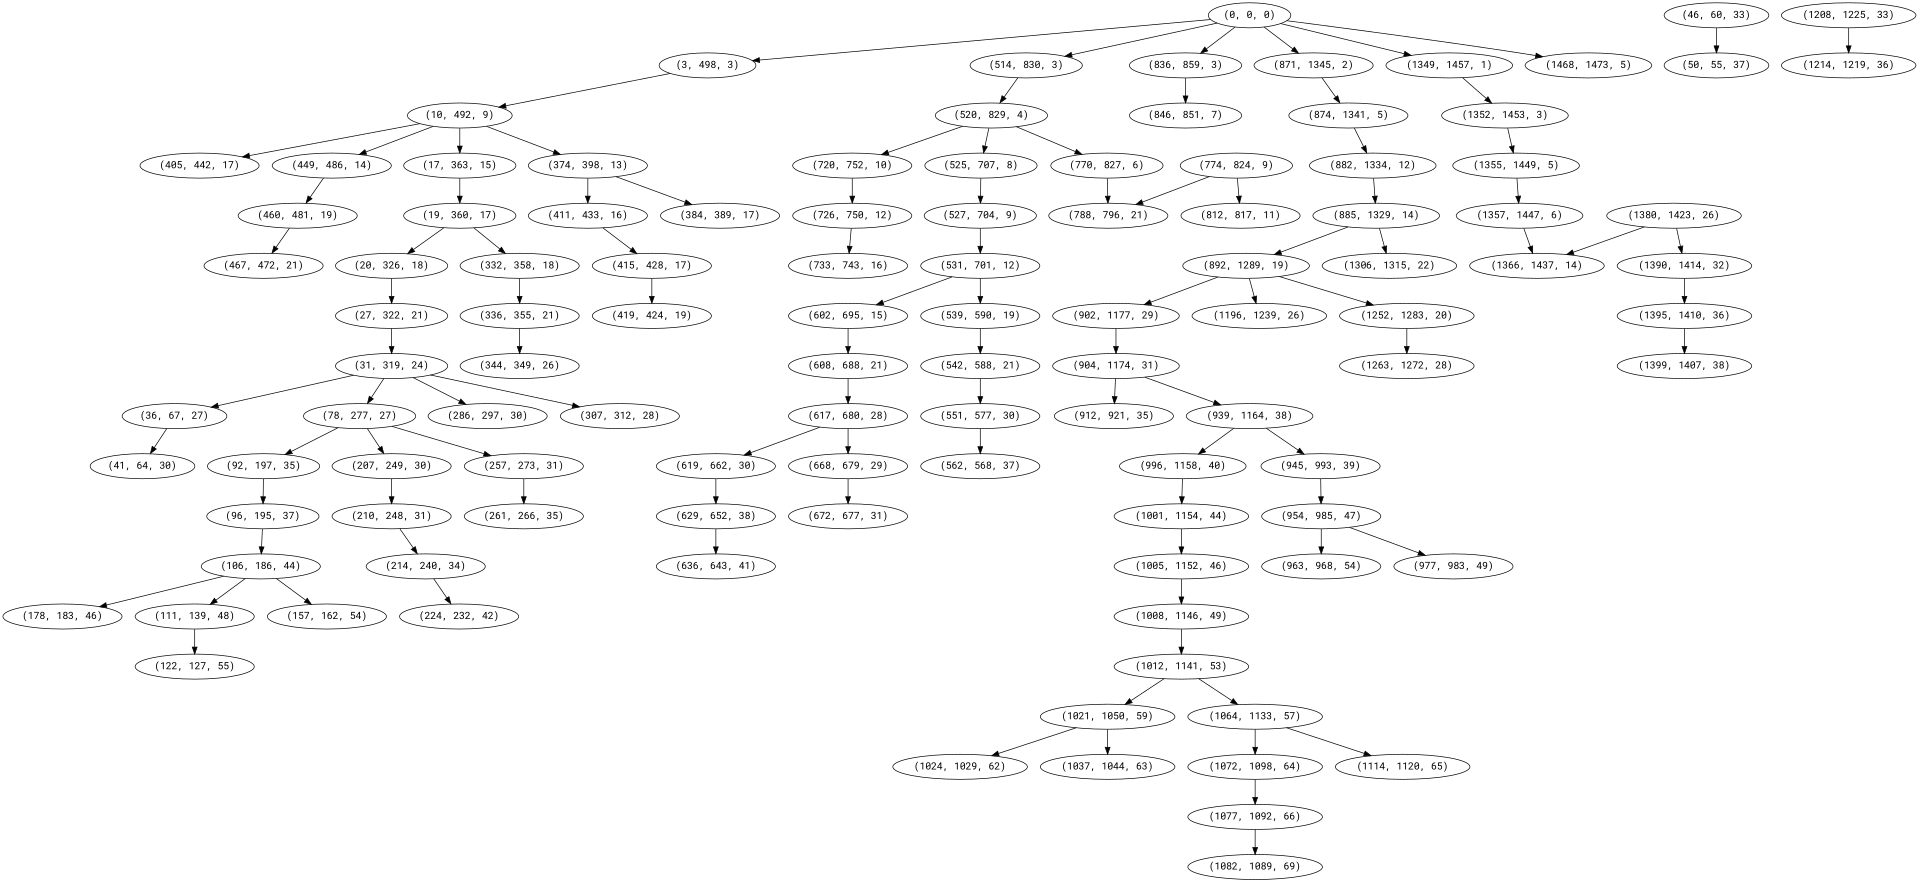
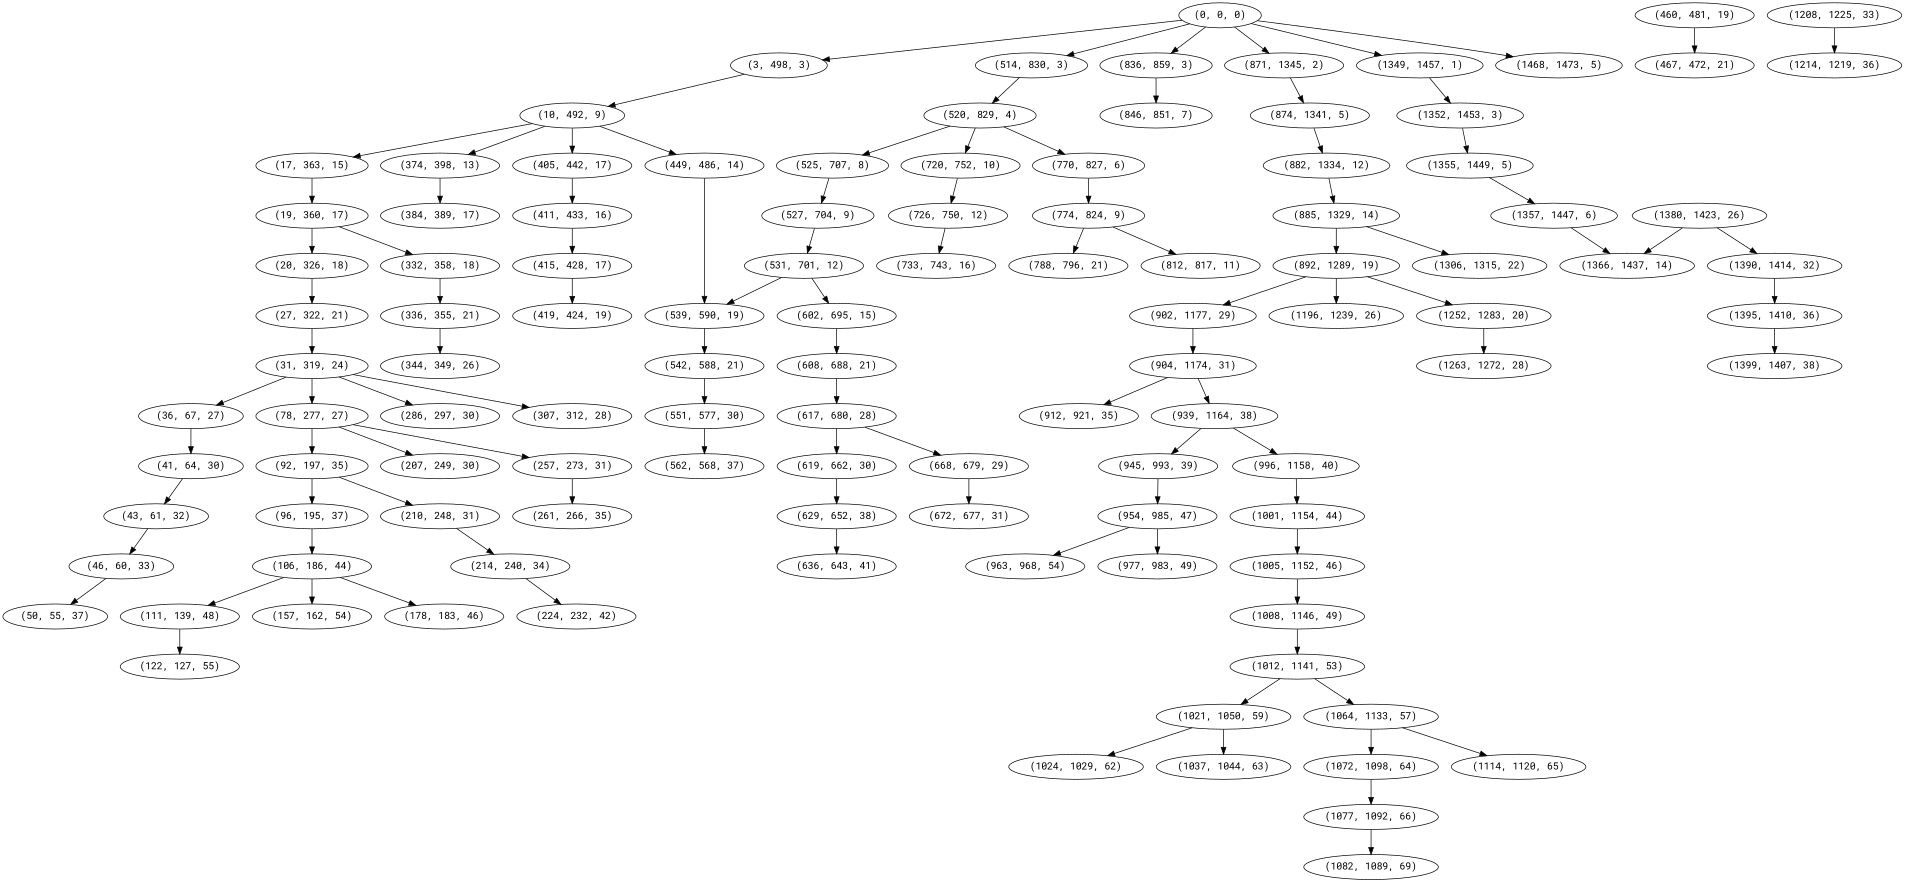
edge "(374, 398, 13)" -> "(411, 433, 16)": now "(405, 442, 17)" -> "(411, 433, 16)"
edge "(770, 827, 6)" -> "(788, 796, 21)": now "(770, 827, 6)" -> "(774, 824, 9)"
edge "(449, 486, 14)" -> "(460, 481, 19)": now "(449, 486, 14)" -> "(539, 590, 19)"
edge "(207, 249, 30)" -> "(210, 248, 31)": now "(92, 197, 35)" -> "(210, 248, 31)"
node "(43, 61, 32)": added
